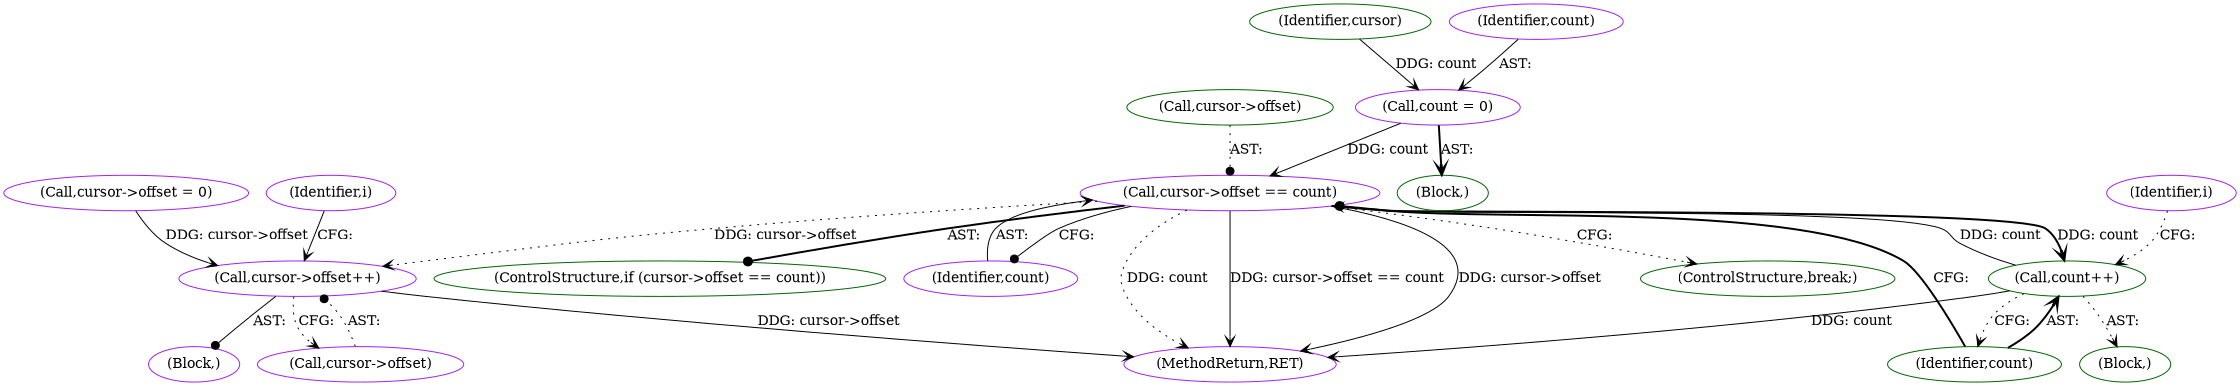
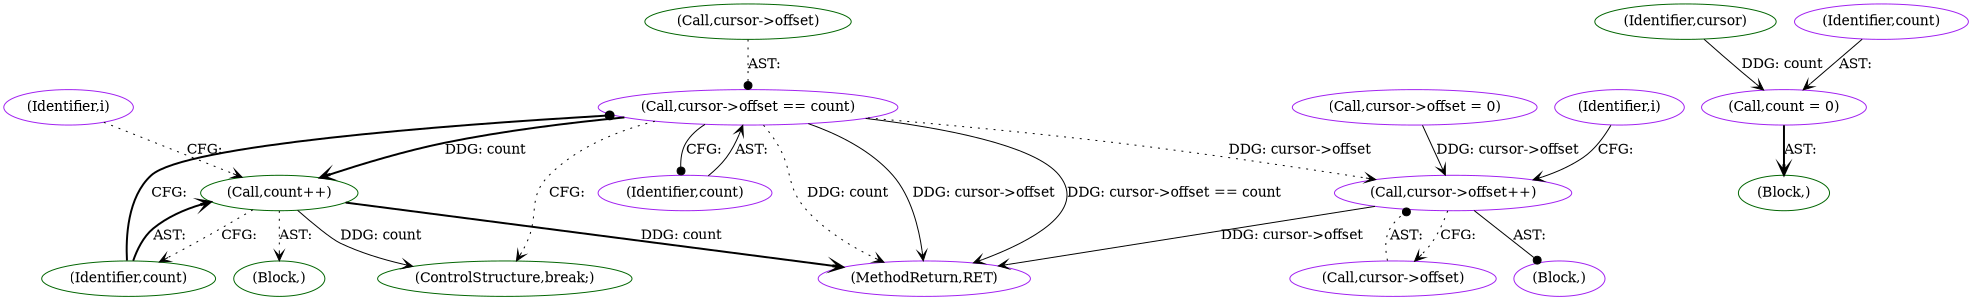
edge "(Call,count = 0)" -> "(Call,cursor->offset == count)": removed, label "DDG: count"
edge "(Call,count++)" -> "(Call,cursor->offset == count)": now "(Call,count++)" -> "(ControlStructure,break;)"
node "(ControlStructure,if (cursor->offset == count))": removed
edge "(Call,count++)" -> "(MethodReturn,RET)": style solid -> bold
